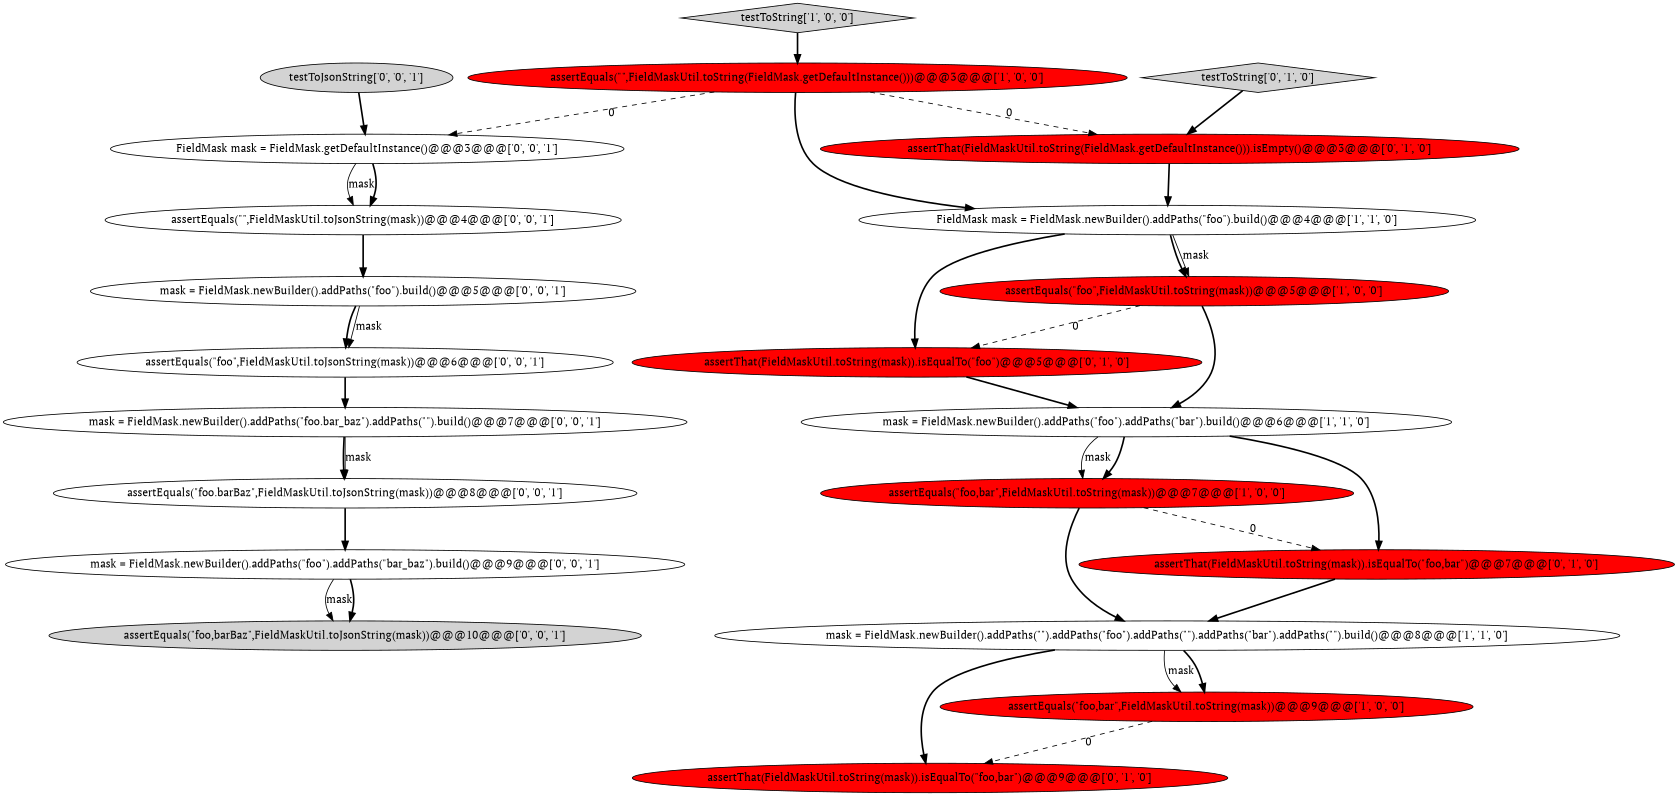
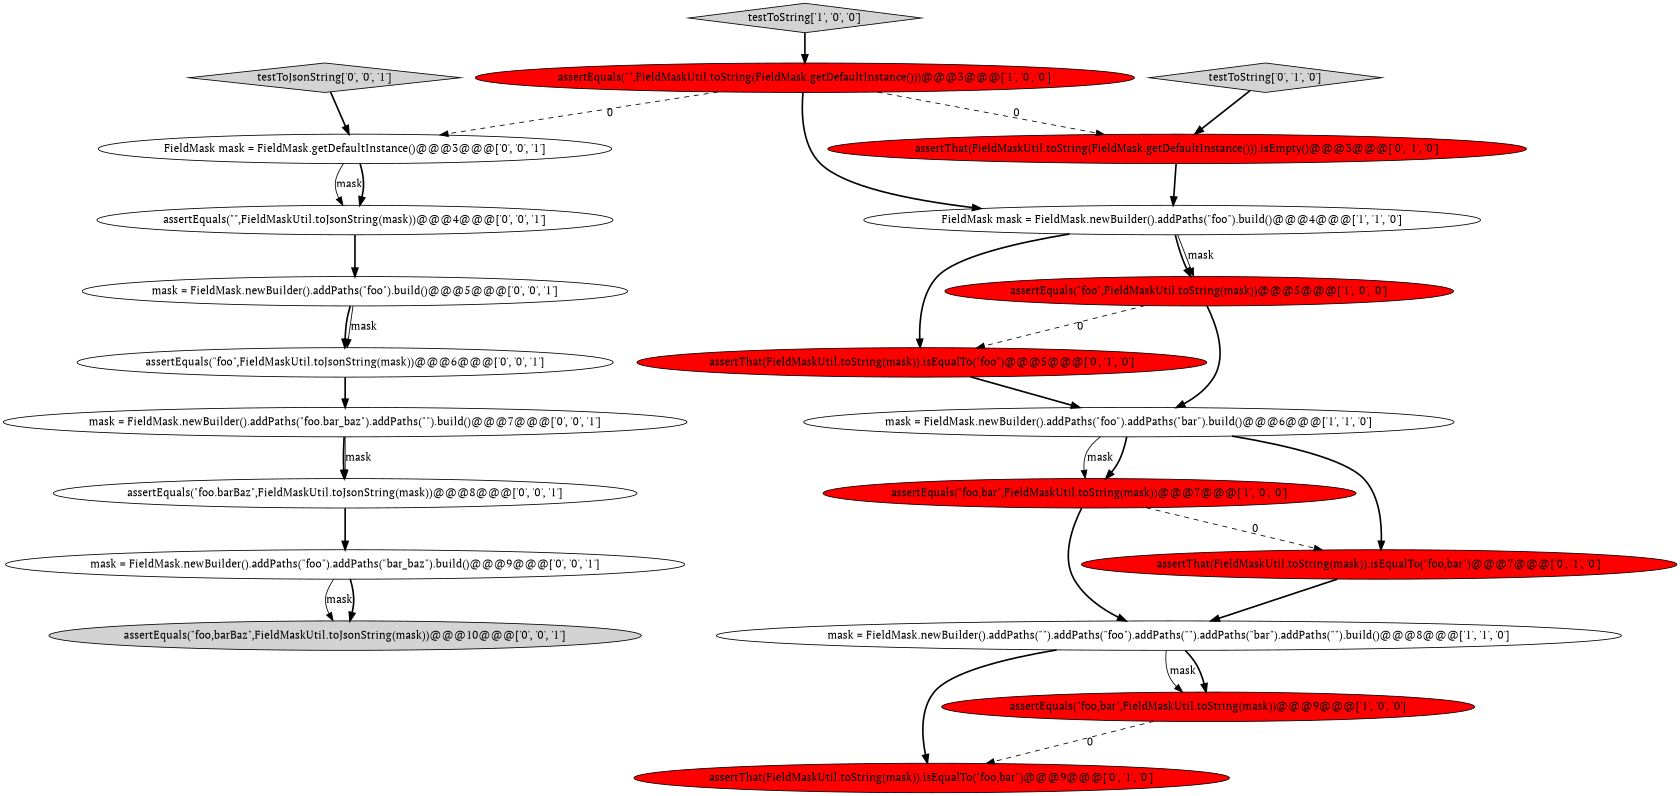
node "testToJsonString['0', '0', '1']": shape ellipse -> diamond
